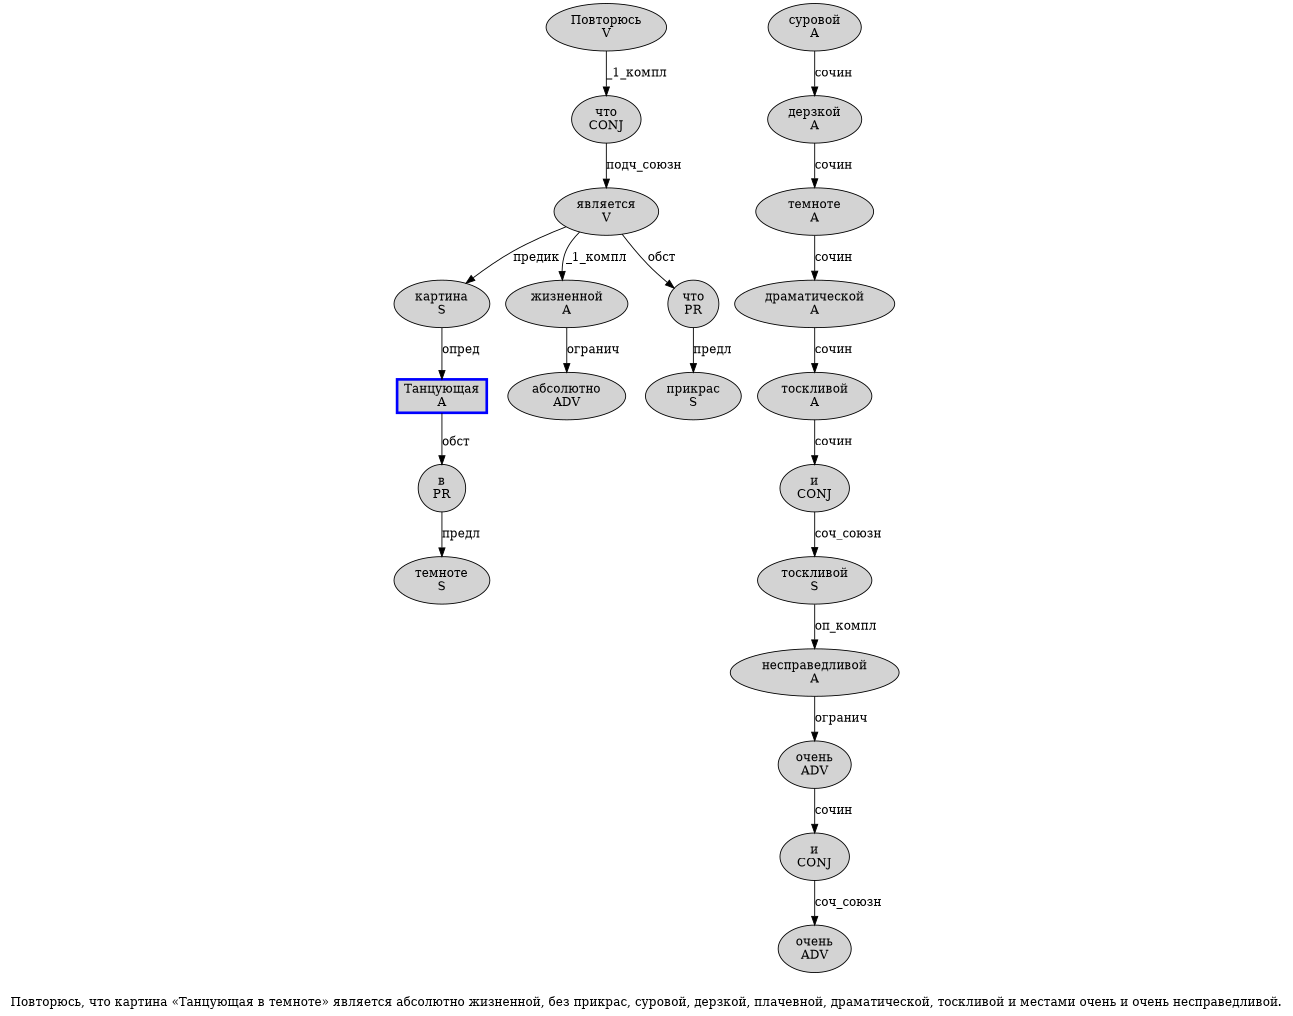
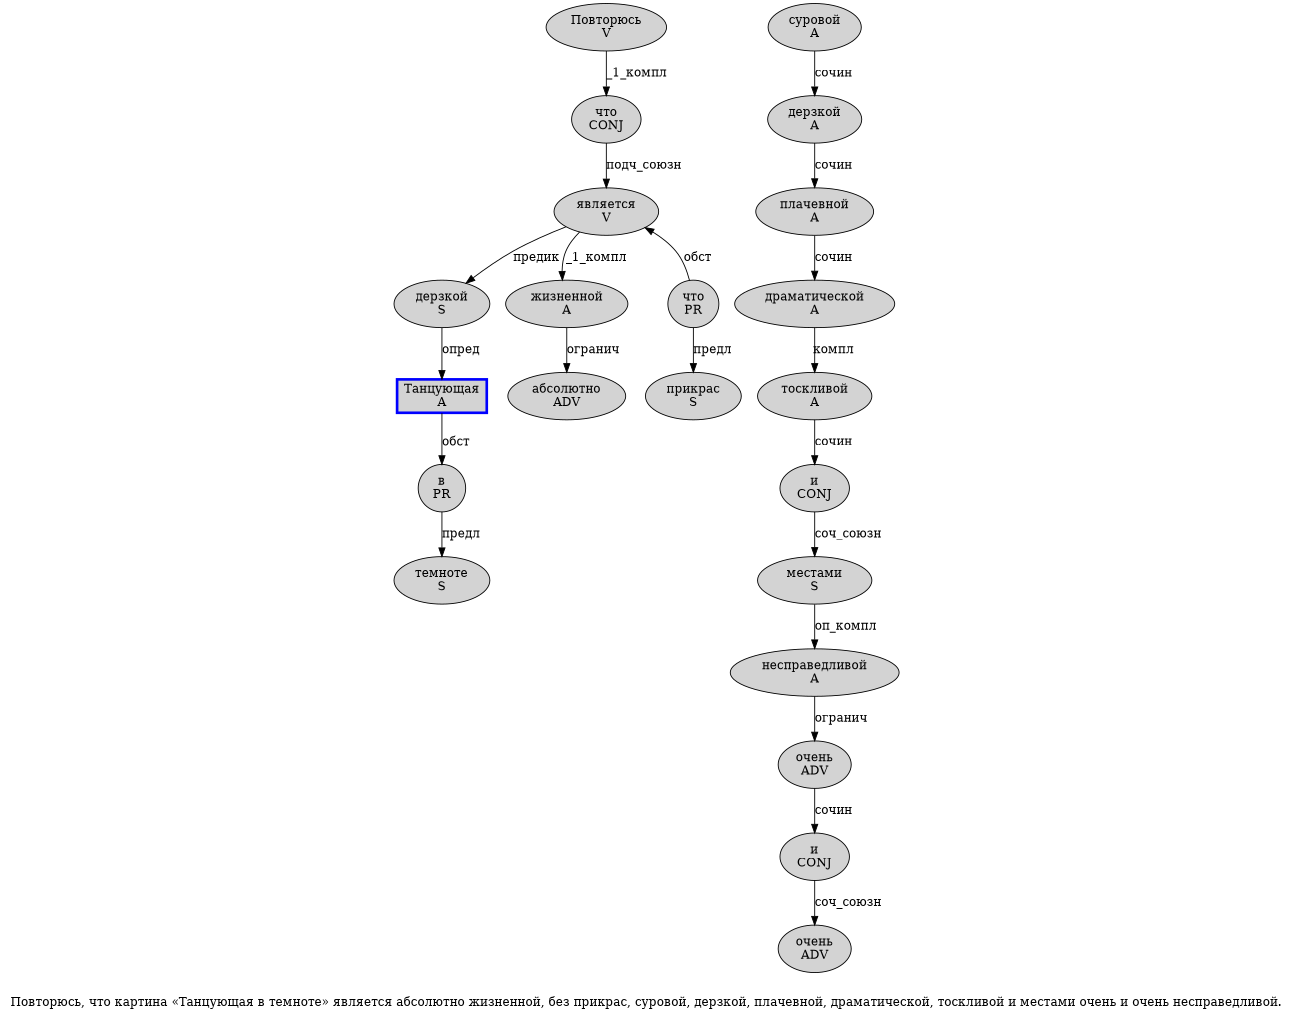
node "темноте A": label "темноте A" -> "плачевной A"
edge "является V" -> "что PR": reversed
node "картина S": label "картина S" -> "дерзкой S"
edge "драматической A" -> "тоскливой A": label "сочин" -> "компл"
node "тоскливой S": label "тоскливой S" -> "местами S"
